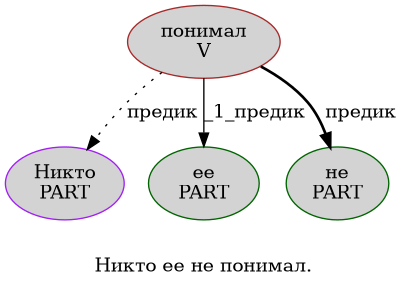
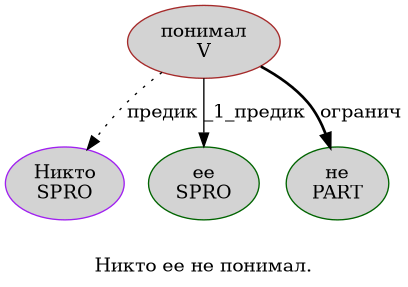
edge "понимал V" -> "не PART": label "предик" -> "огранич"
node "Никто PART": label "Никто PART" -> "Никто SPRO"
node "ее PART": label "ее PART" -> "ее SPRO"
